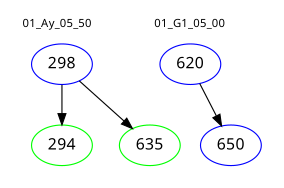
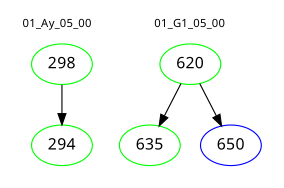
cluster "01_Ay_05_50": label "01_Ay_05_50" -> "01_Ay_05_00"
node "298": color blue -> green
node "620": color blue -> green
edge "298" -> "635": now "620" -> "635"
